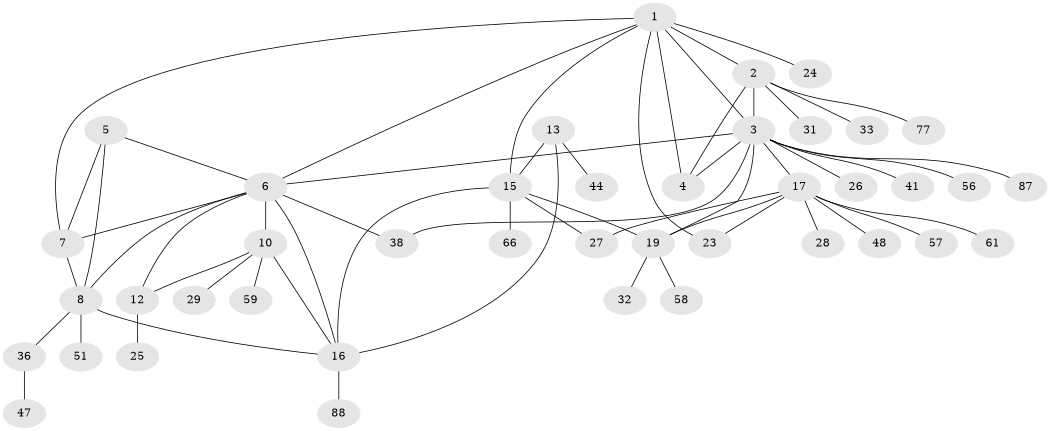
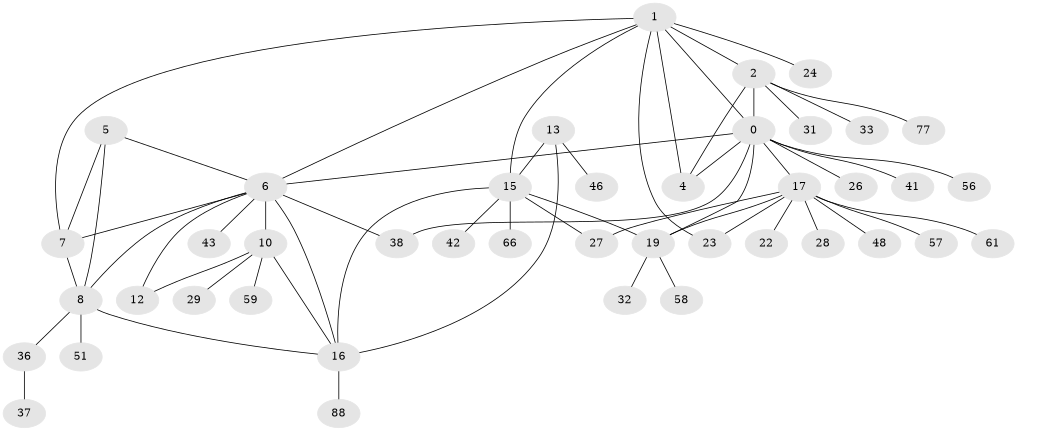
node "3": label "3" -> "0"
node "44": label "44" -> "46"
node "87": removed
node "43": added
node "42": added
node "22": added
node "25": removed
node "47": label "47" -> "37"
